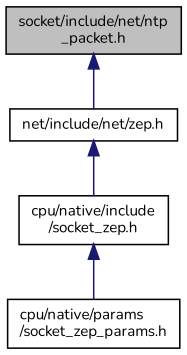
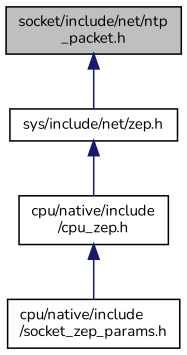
node "net/include/net/zep.h": label "net/include/net/zep.h" -> "sys/include/net/zep.h"
node "cpu/native/include /socket_zep.h": label "cpu/native/include /socket_zep.h" -> "cpu/native/include /cpu_zep.h"
node "cpu/native/params /socket_zep_params.h": label "cpu/native/params /socket_zep_params.h" -> "cpu/native/include /socket_zep_params.h"
